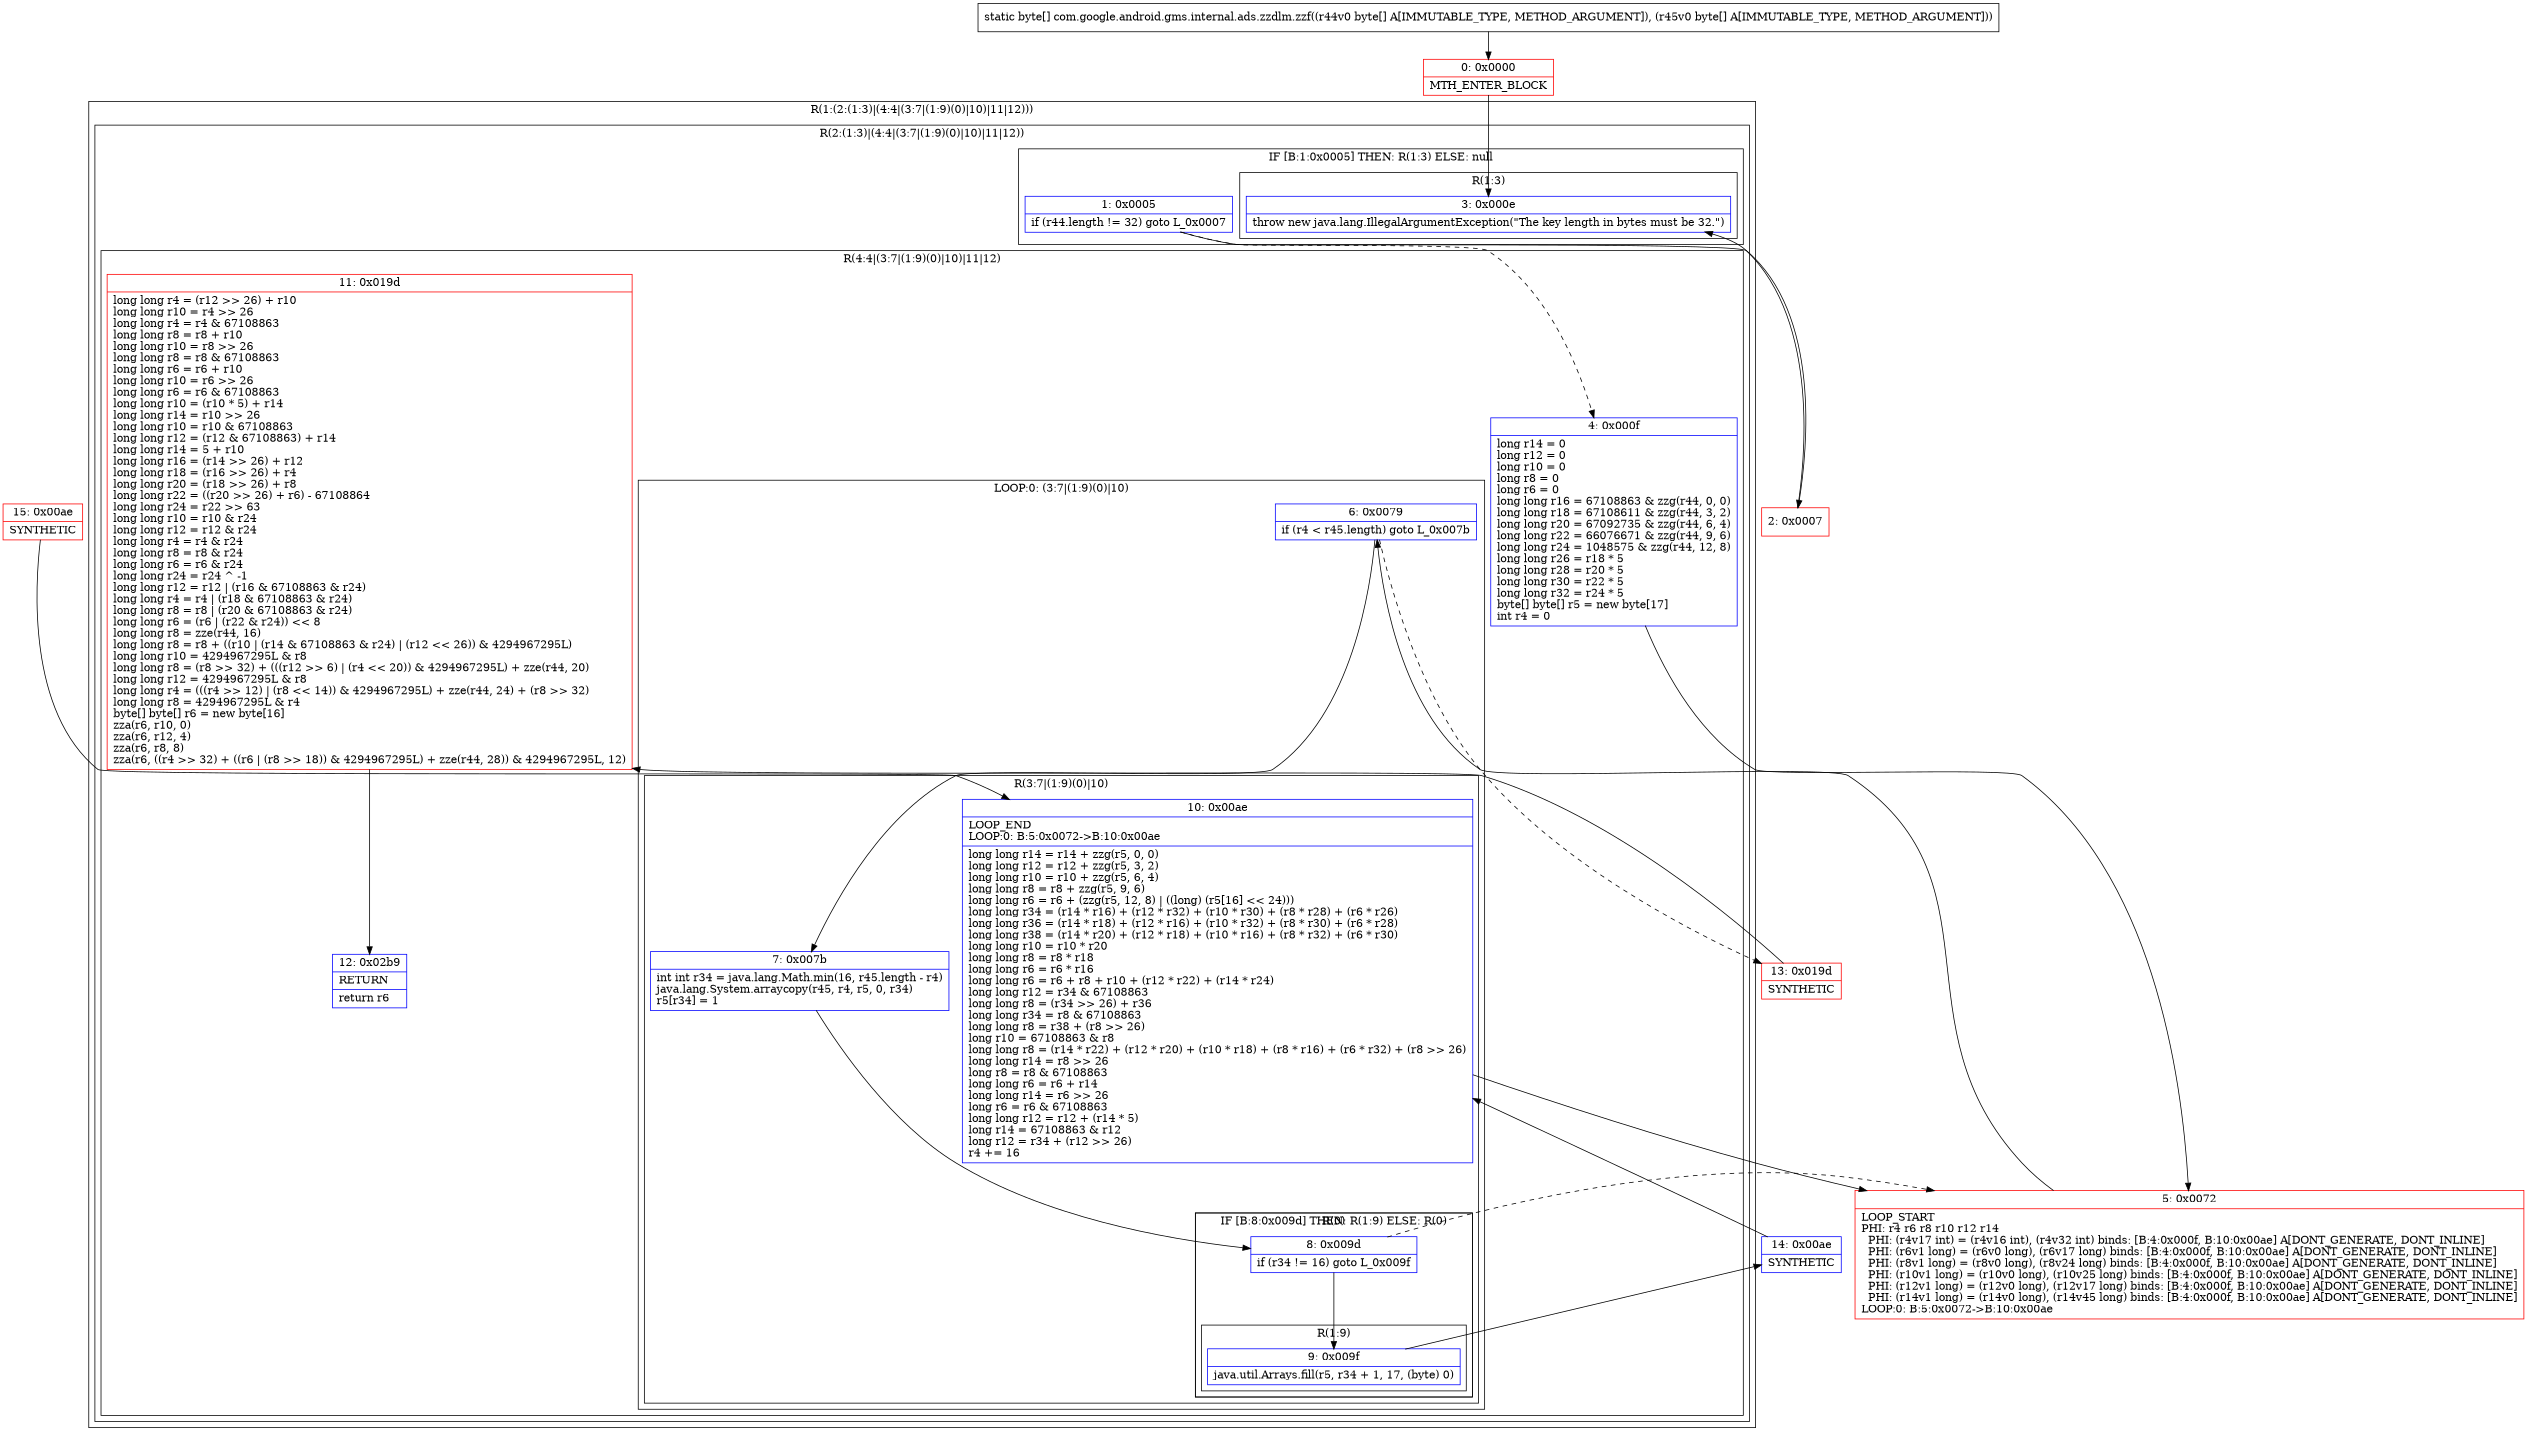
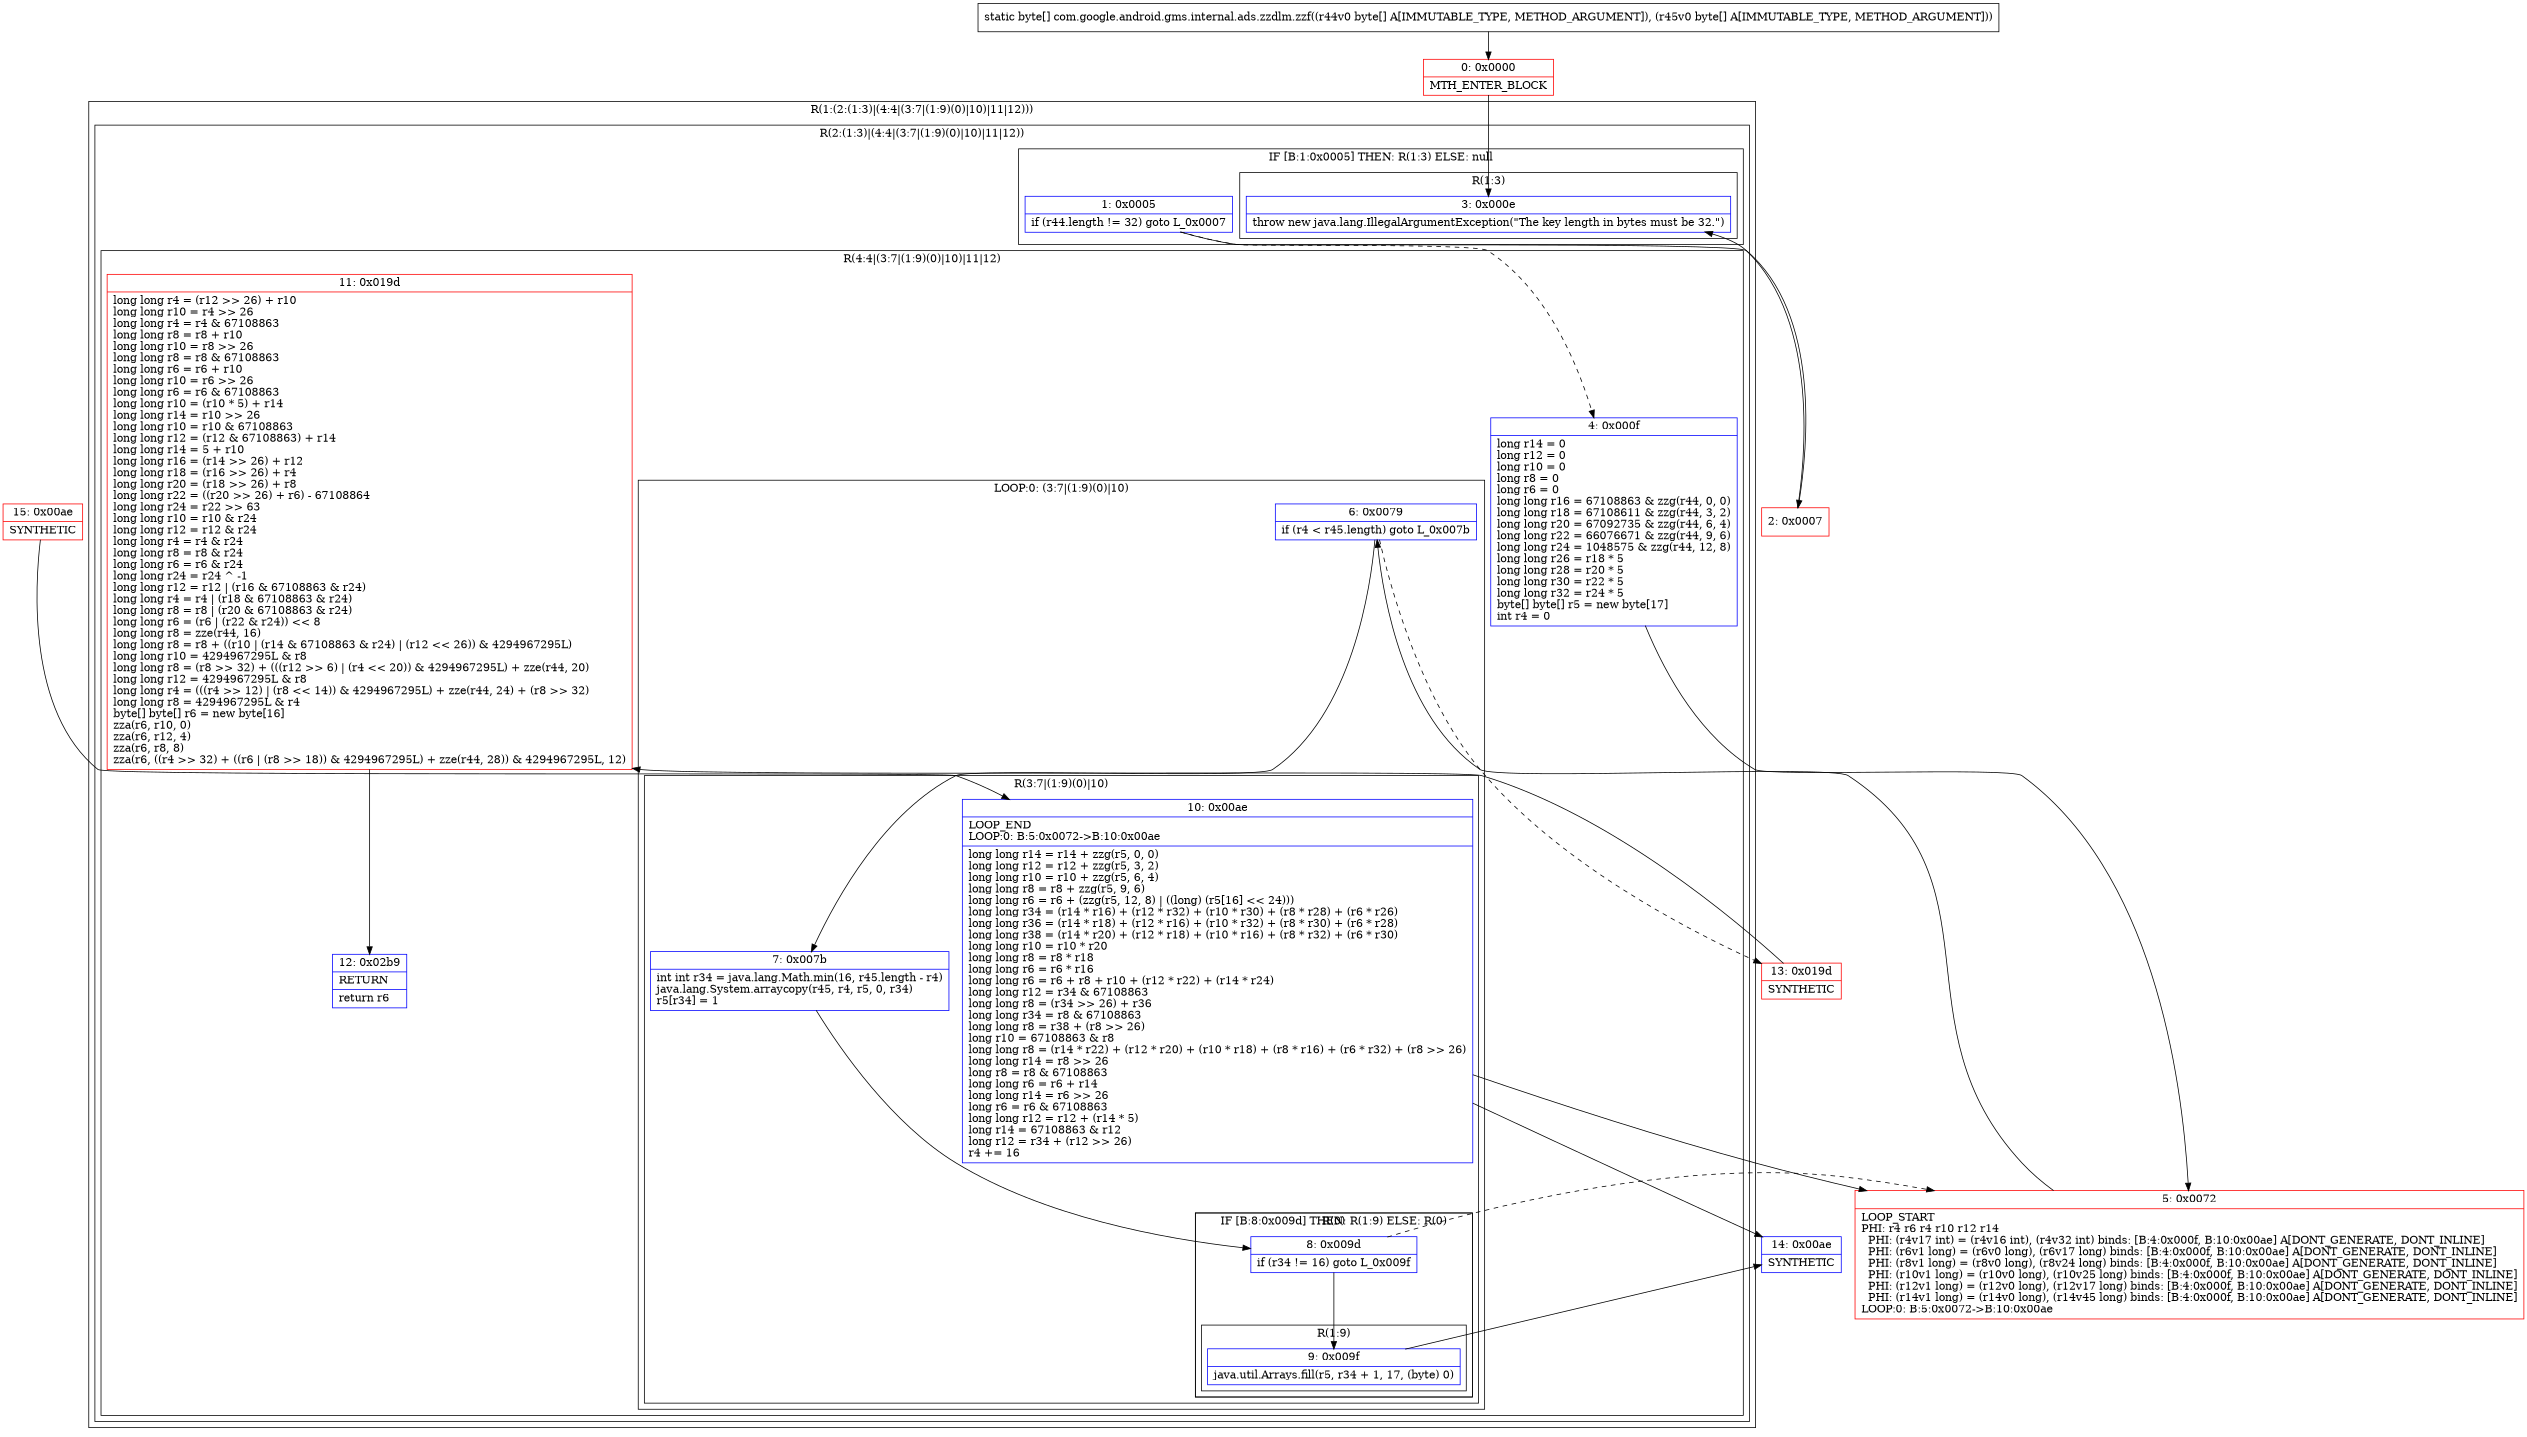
edge "14: 0x00ae" -> "10: 0x00ae": reversed
node "5: 0x0072": text "PHI: r4 r6 r8 r10 r12 r14" -> "PHI: r4 r6 r4 r10 r12 r14"
